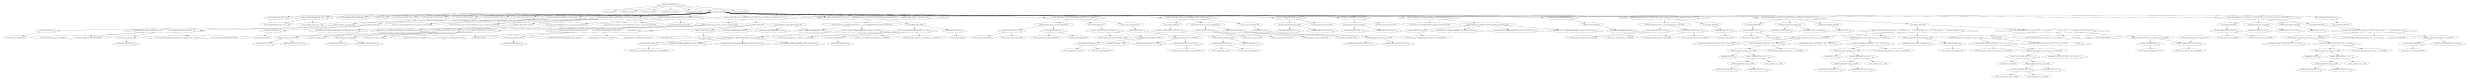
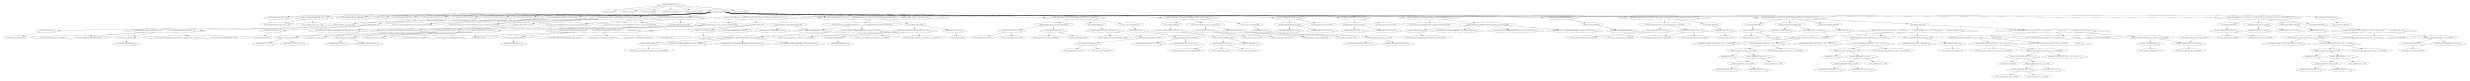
node "(IDENTIFIER,row,img.height - row)": removed
edge "(IDENTIFIER,tile_ysize,read_ysize = tile_ysize)" -> "(IDENTIFIER,read_xsize,read_xsize = img.width - col)": now "(<operator>.assignment,read_xsize = img.width - col)" -> "(IDENTIFIER,read_xsize,read_xsize = img.width - col)"
